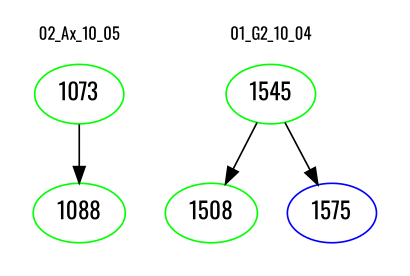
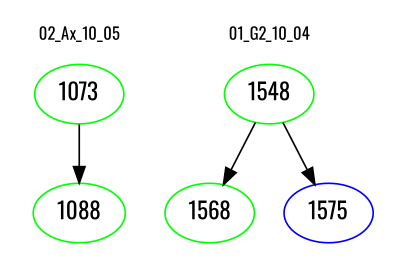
node "1545": label "1545" -> "1548"
node "1508": label "1508" -> "1568"
